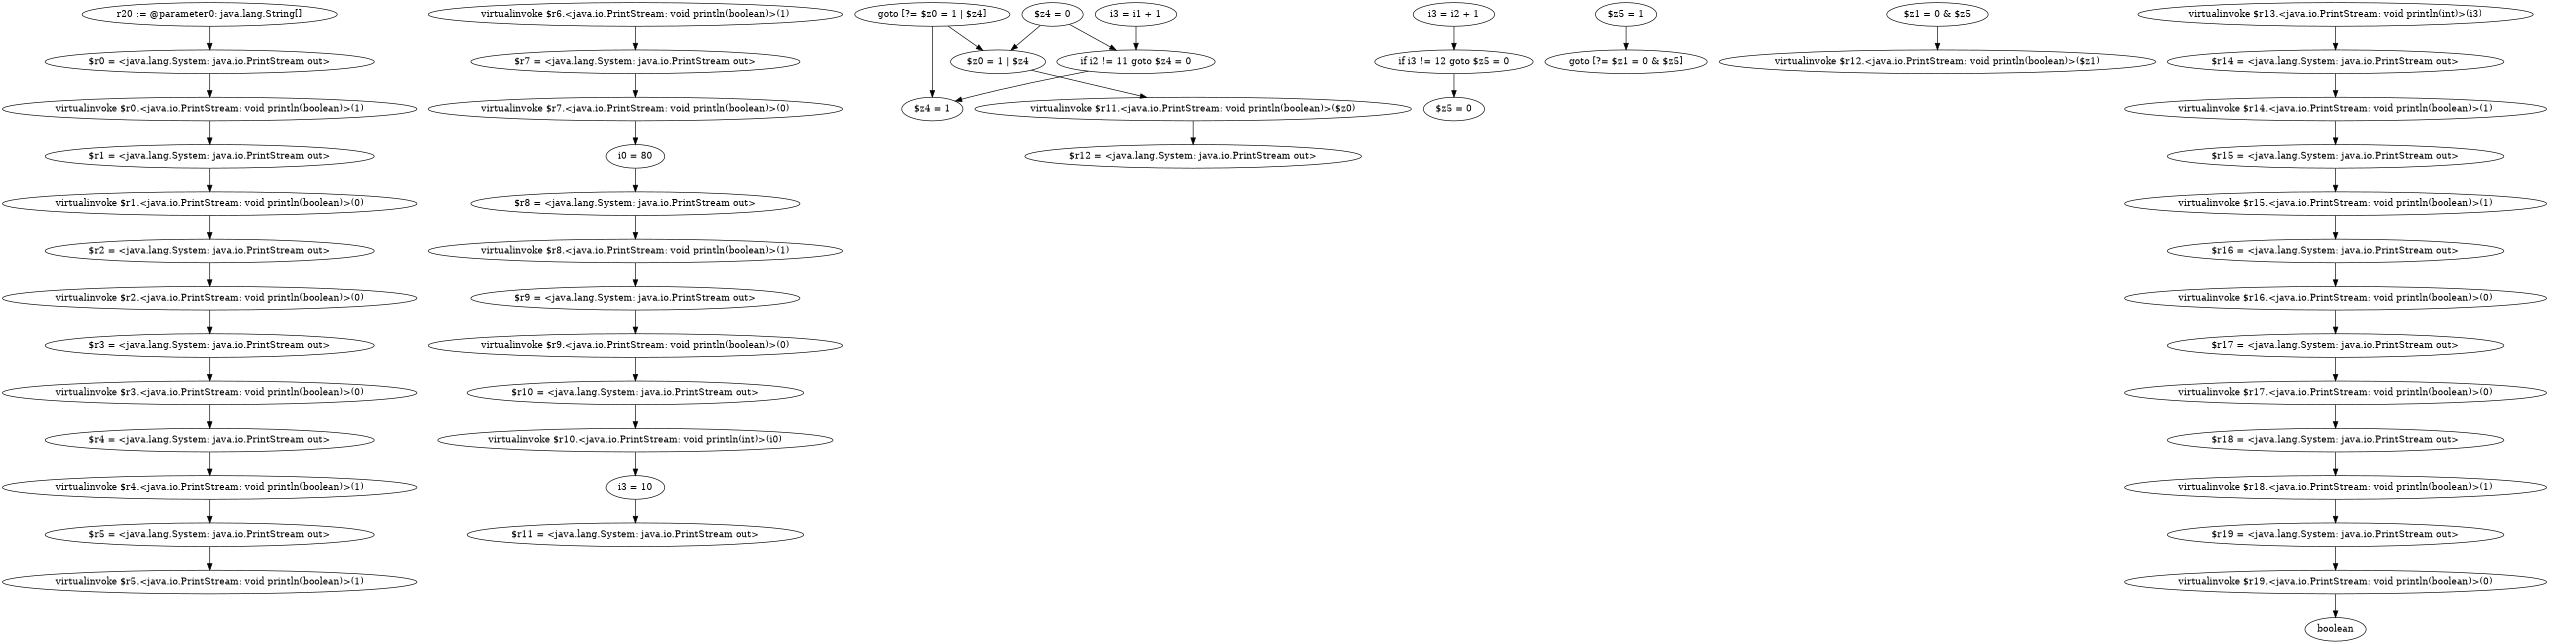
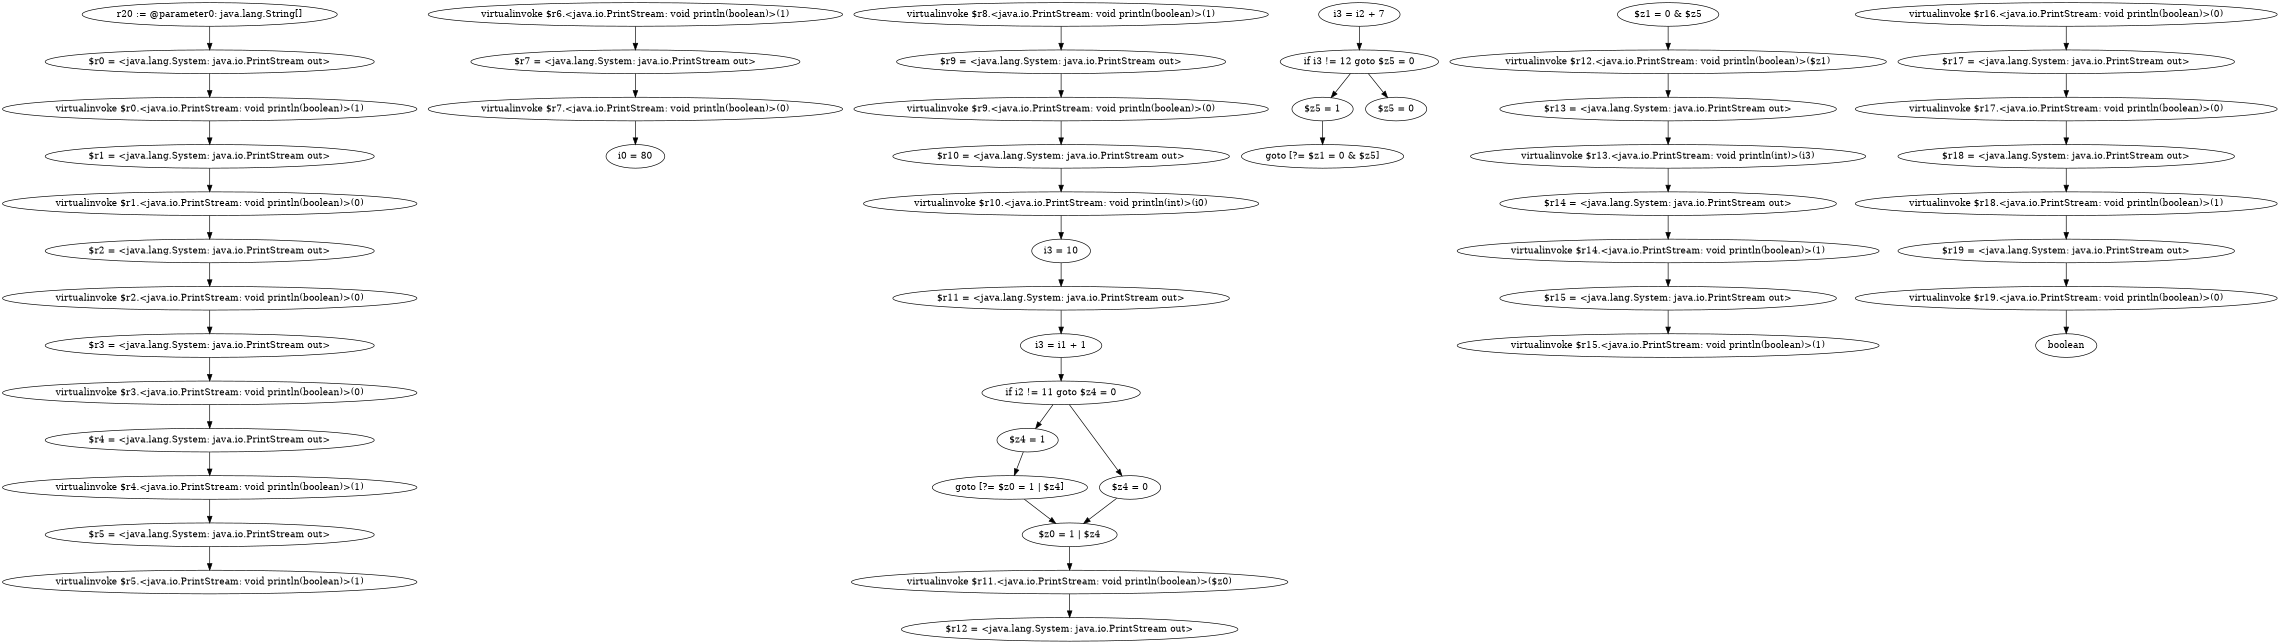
node "i3 = i2 + 1": label "i3 = i2 + 1" -> "i3 = i2 + 7"
edge "$z4 = 0" -> "if i2 != 11 goto $z4 = 0": reversed
edge "goto [?= $z0 = 1 | $z4]" -> "$z4 = 1": reversed
edge "if i3 != 12 goto $z5 = 0" -> "$z5 = 1": added
node "$r13 = <java.lang.System: java.io.PrintStream out>": added
node "$r8 = <java.lang.System: java.io.PrintStream out>": removed
node "$r16 = <java.lang.System: java.io.PrintStream out>": removed
edge "$r11 = <java.lang.System: java.io.PrintStream out>" -> "i3 = i1 + 1": added
